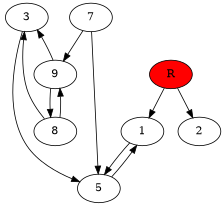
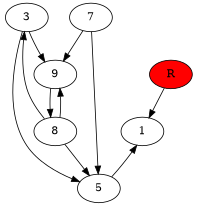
edge "9" -> "3": reversed
node "2": removed
edge "1" -> "5": now "8" -> "5"
